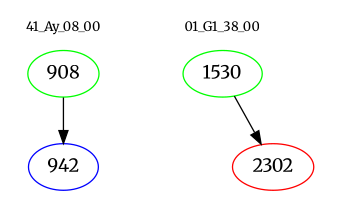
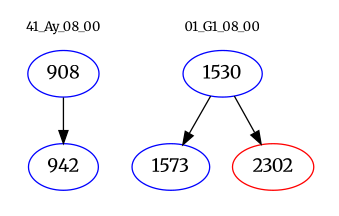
cluster "01_G1_38_00": label "01_G1_38_00" -> "01_G1_08_00"
node "908": color green -> blue
node "1530": color green -> blue
node "1573": added
